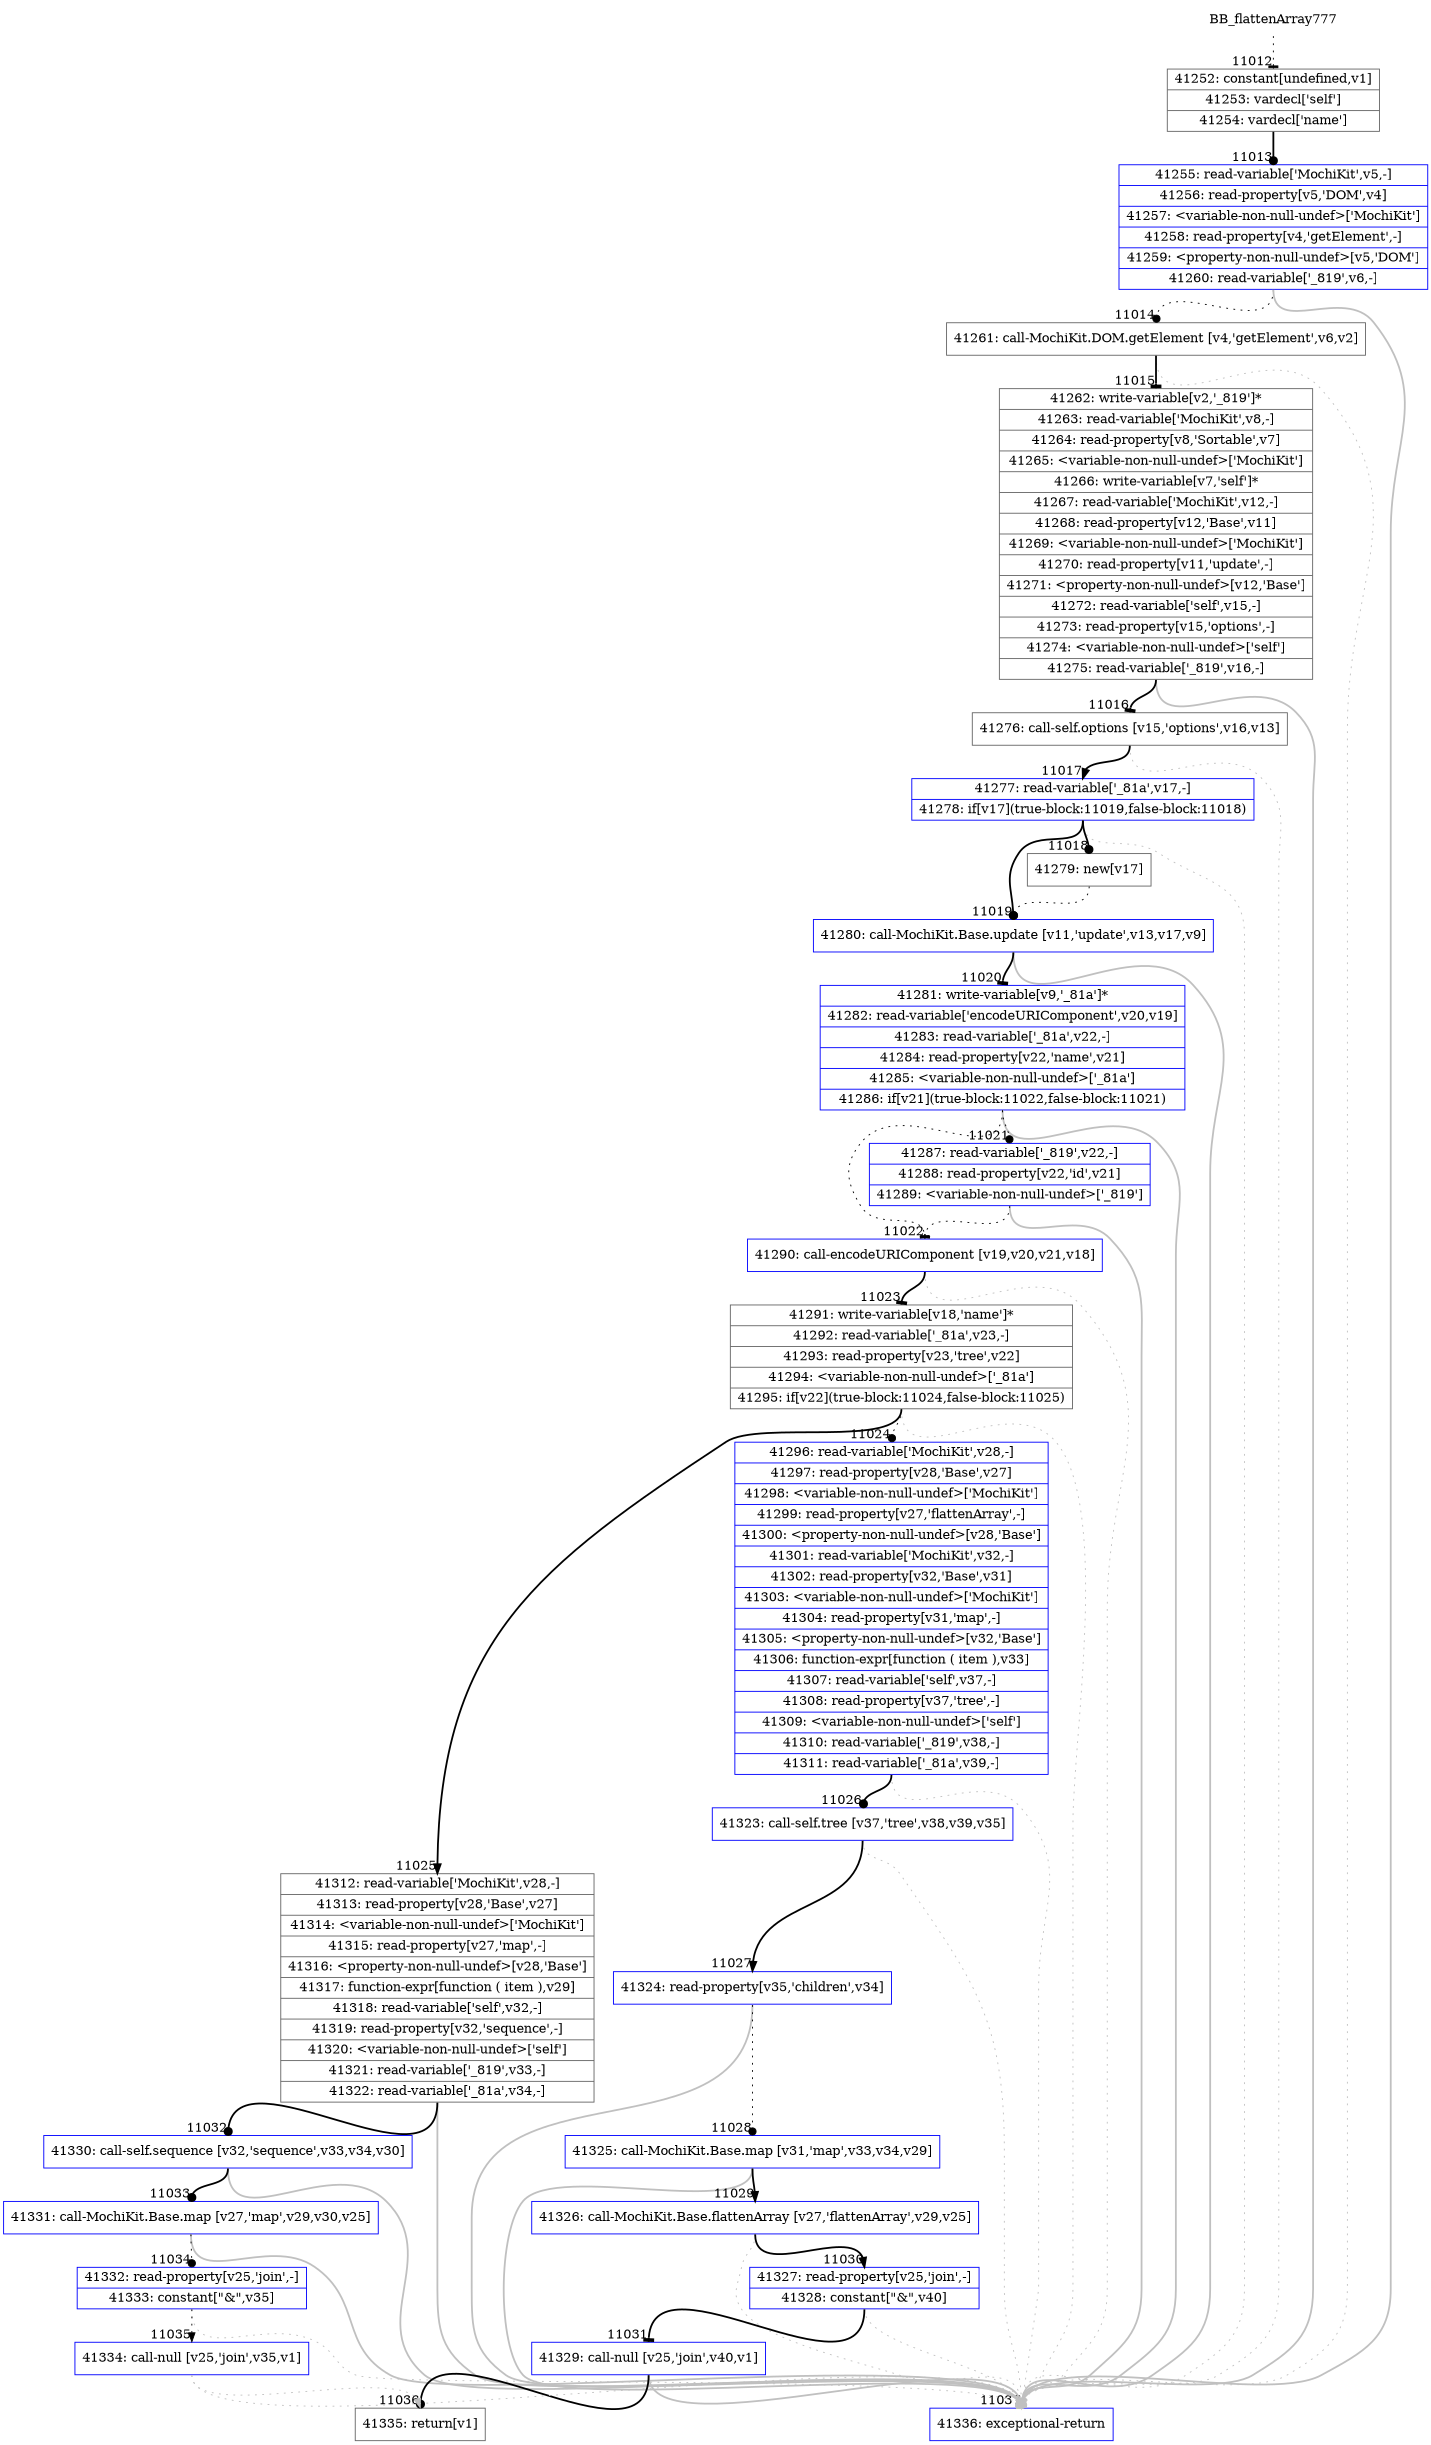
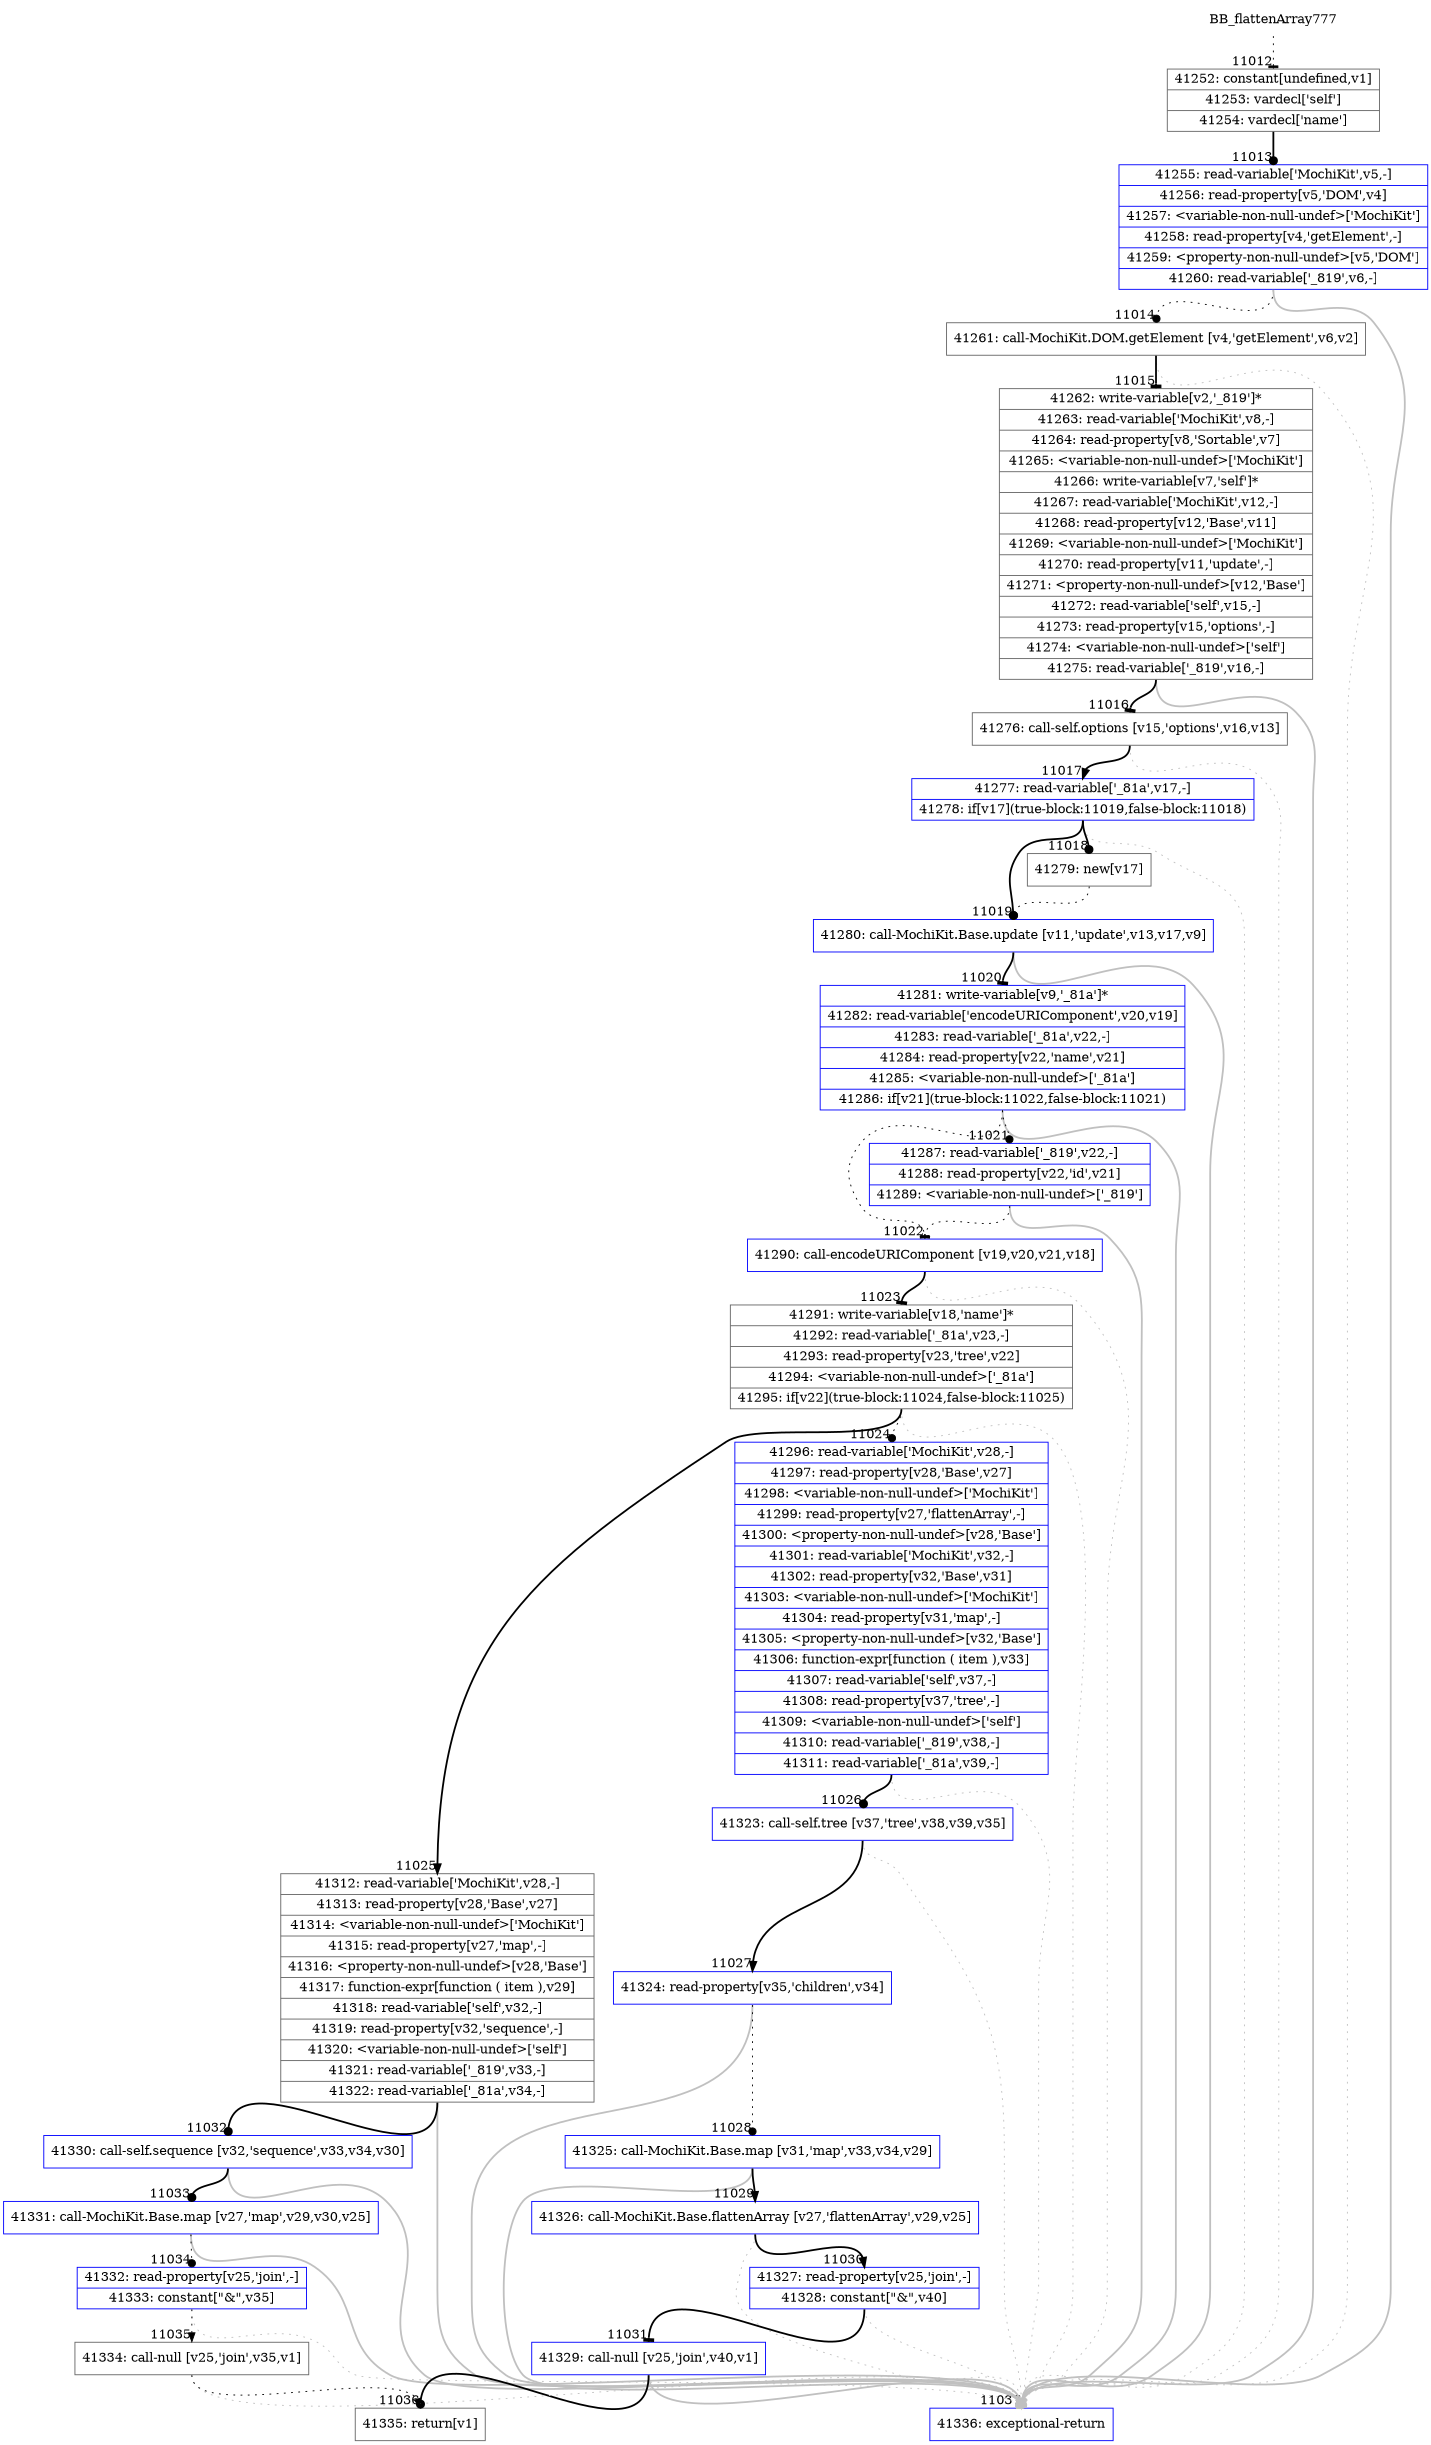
node "41334: call-null [v25,'join',v35,v1]": color blue -> gray40
edge "41334: call-null [v25,'join',v35,v1]" -> "41335: return[v1]": color gray -> black
